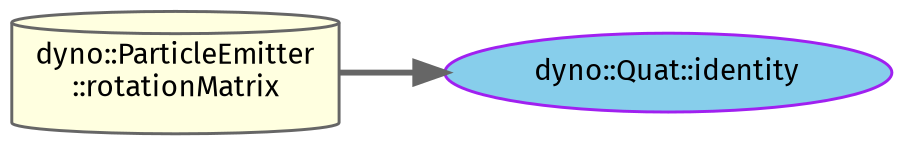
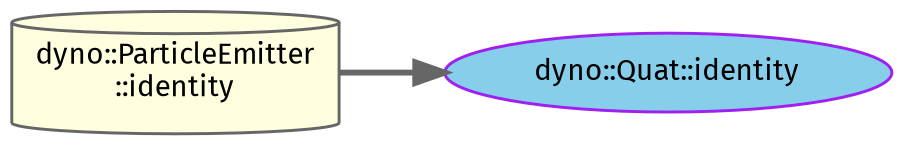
node "dyno::ParticleEmitter ::rotationMatrix": label "dyno::ParticleEmitter ::rotationMatrix" -> "dyno::ParticleEmitter ::identity"
